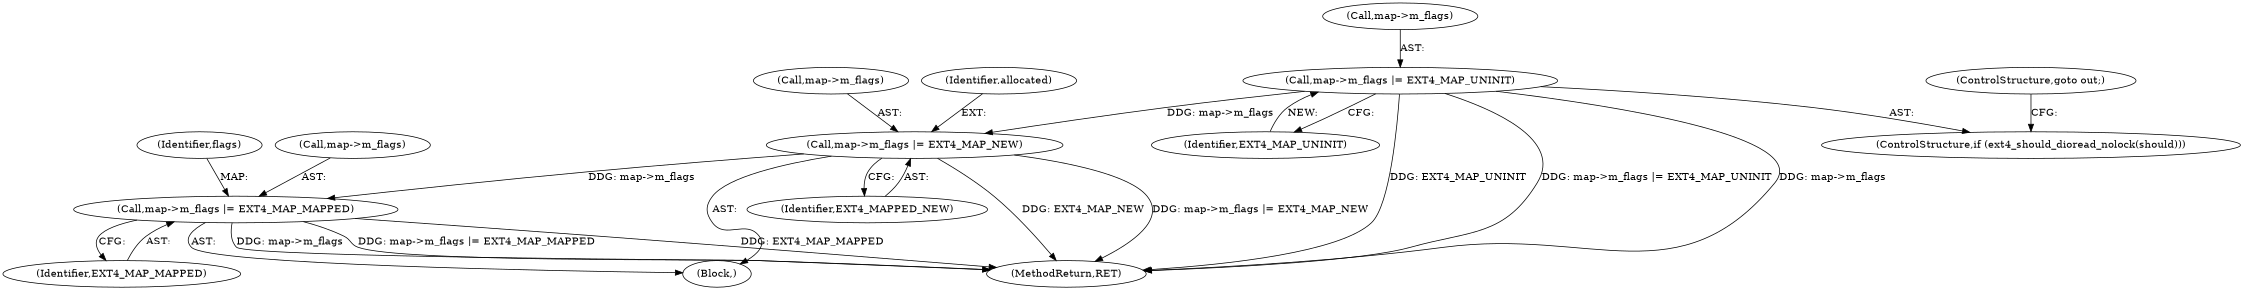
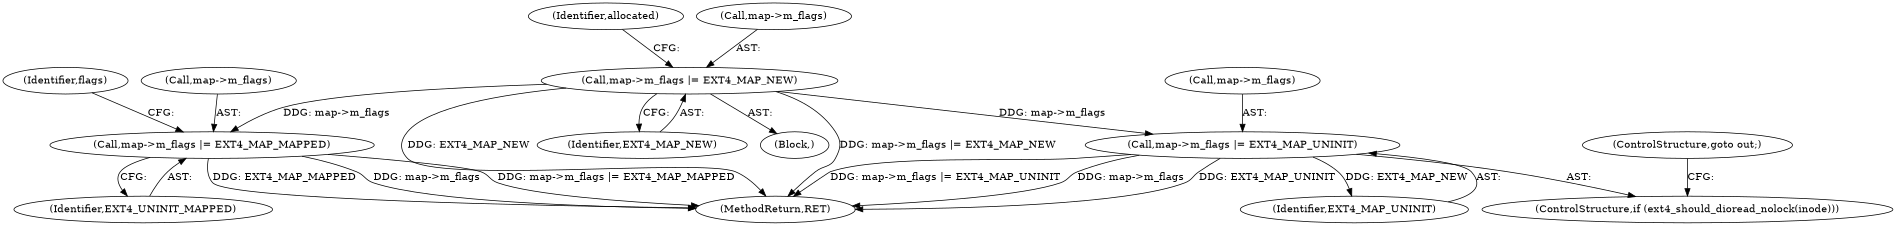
edge "(Call,map->m_flags |= EXT4_MAP_UNINIT)" -> "(Call,map->m_flags |= EXT4_MAP_NEW)": reversed
edge "(Identifier,allocated)" -> "(Call,map->m_flags |= EXT4_MAP_NEW)": label "EXT: " -> "CFG: "
edge "(Identifier,EXT4_MAP_UNINIT)" -> "(Call,map->m_flags |= EXT4_MAP_UNINIT)": label "NEW: " -> "AST: "
edge "(Call,map->m_flags |= EXT4_MAP_UNINIT)" -> "(Identifier,EXT4_MAP_UNINIT)": label "CFG: " -> "DDG: EXT4_MAP_NEW"
node "(ControlStructure,if (ext4_should_dioread_nolock(should)))": label "(ControlStructure,if (ext4_should_dioread_nolock(should)))" -> "(ControlStructure,if (ext4_should_dioread_nolock(inode)))"
edge "(Identifier,flags)" -> "(Call,map->m_flags |= EXT4_MAP_MAPPED)": label "MAP: " -> "CFG: "
node "(Identifier,EXT4_MAPPED_NEW)": label "(Identifier,EXT4_MAPPED_NEW)" -> "(Identifier,EXT4_MAP_NEW)"
edge "(Call,map->m_flags |= EXT4_MAP_MAPPED)" -> "(Block,)": removed, label "AST:"
node "(Identifier,EXT4_MAP_MAPPED)": label "(Identifier,EXT4_MAP_MAPPED)" -> "(Identifier,EXT4_UNINIT_MAPPED)"
